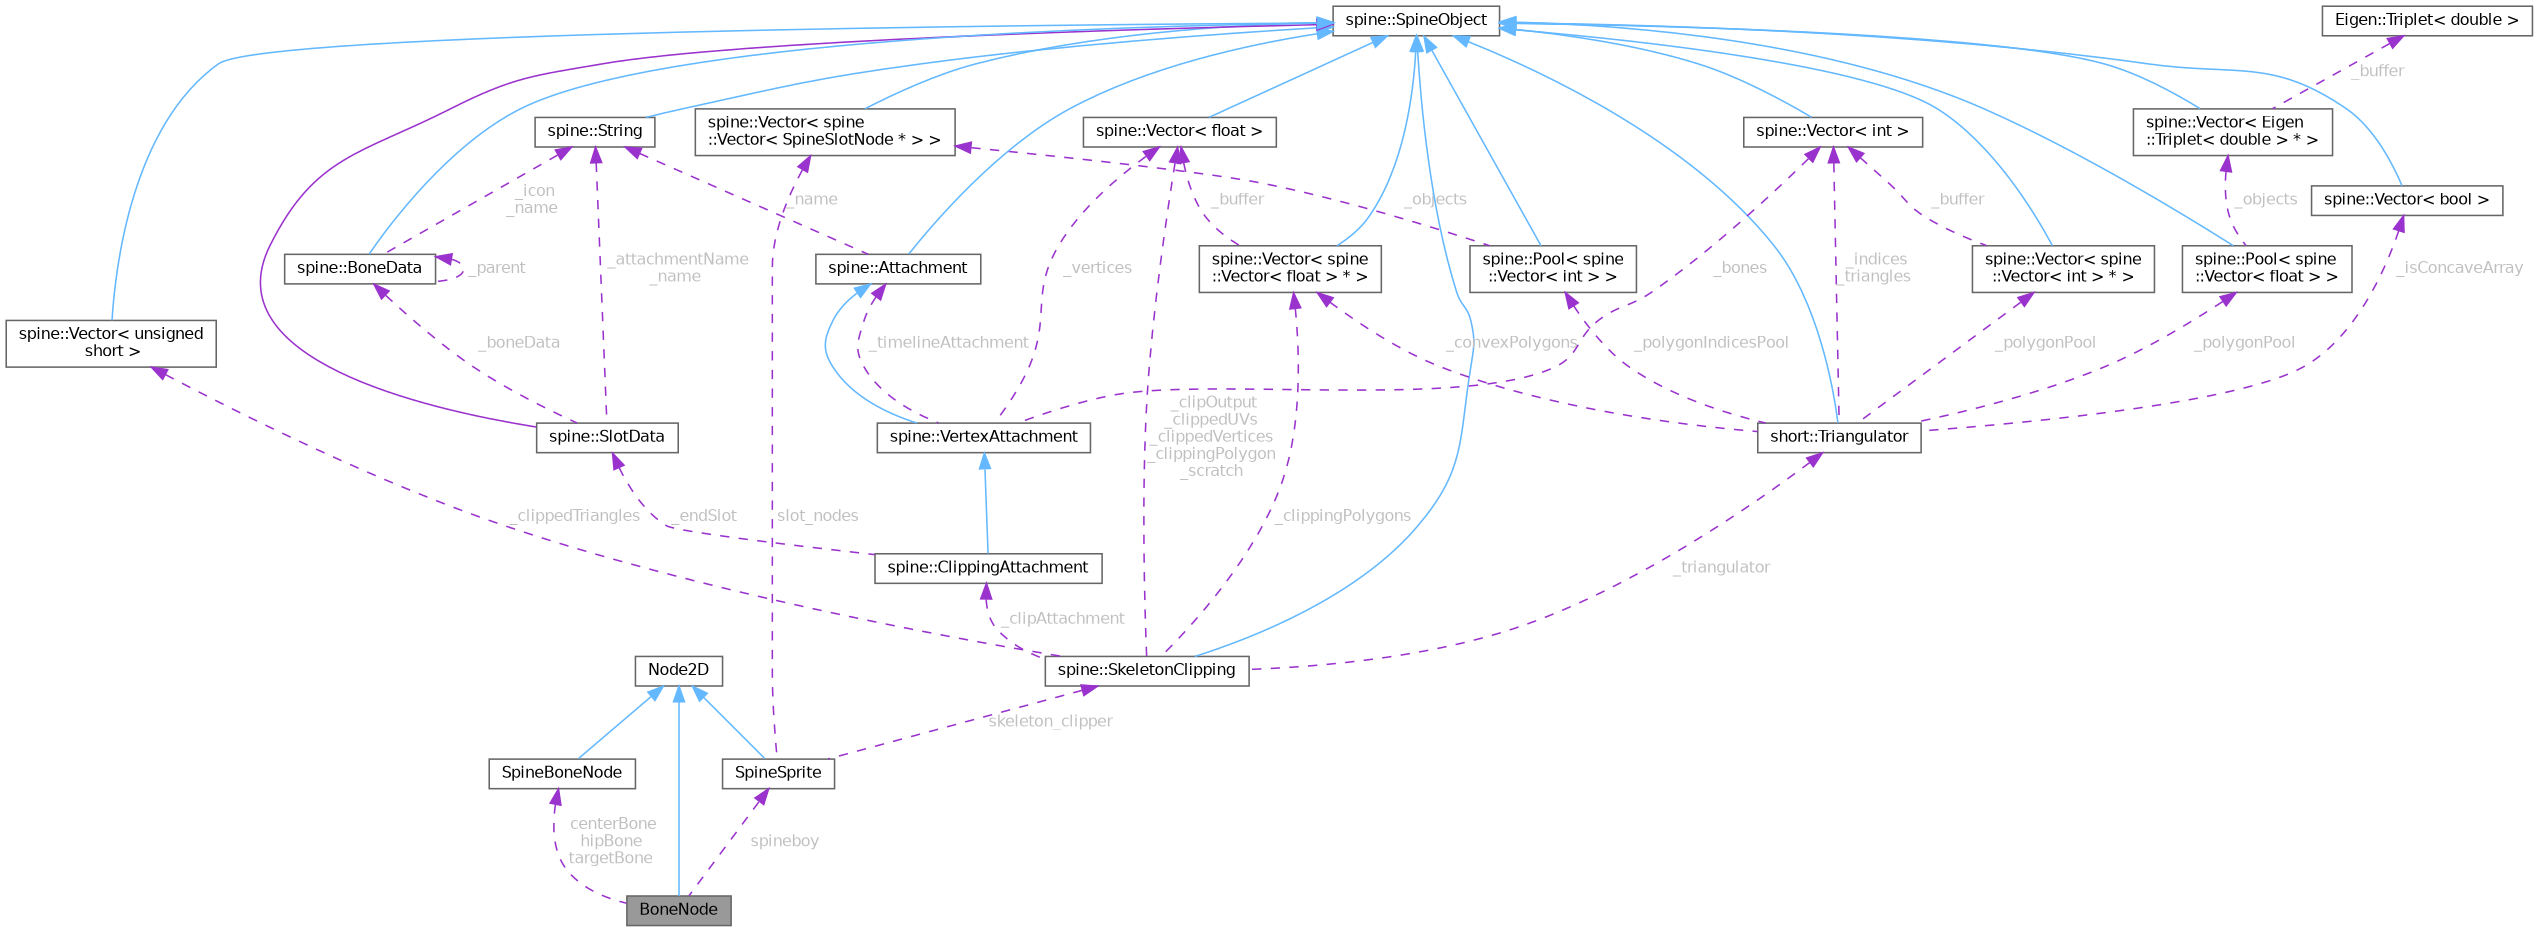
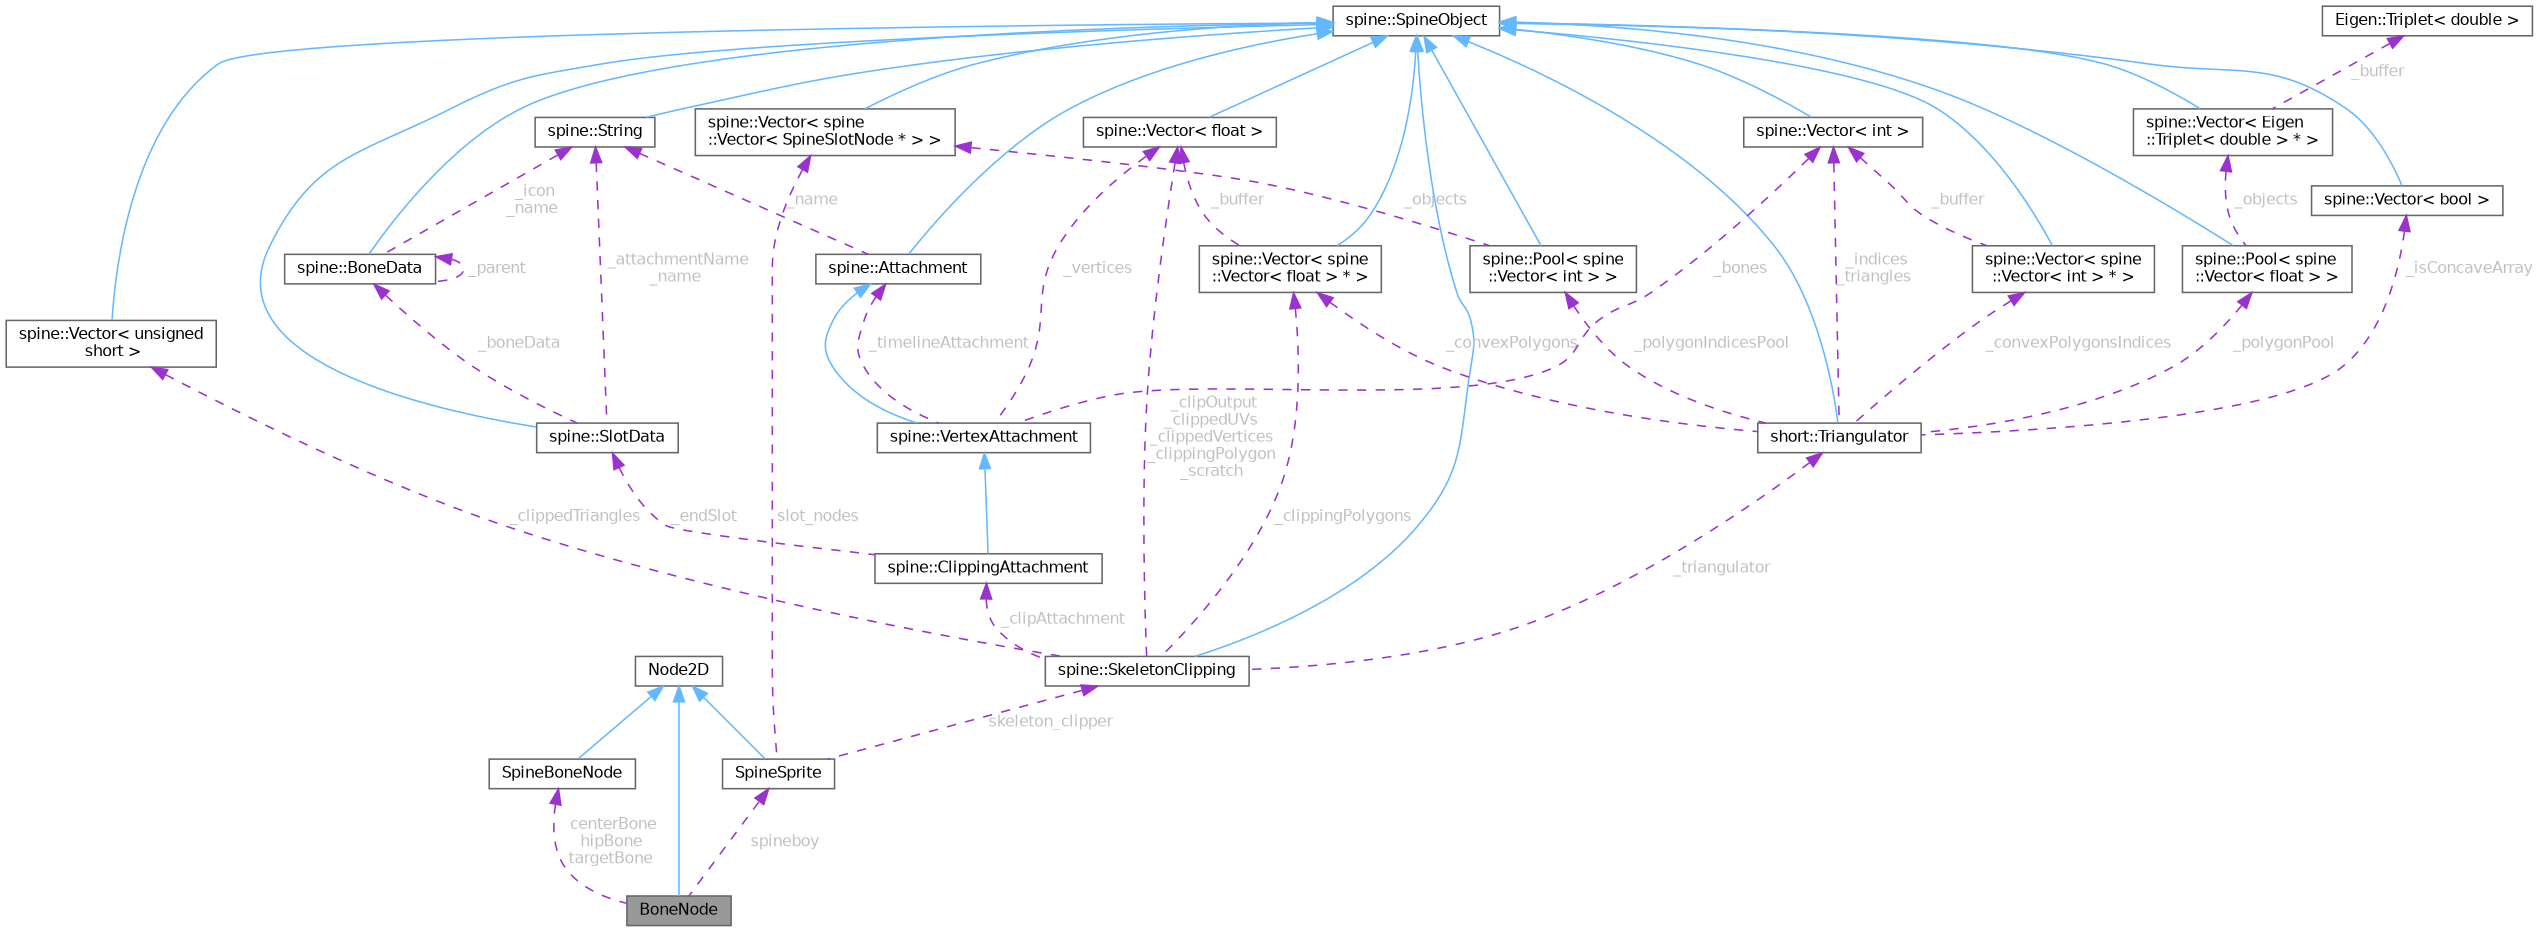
edge "spine::SlotData" -> "spine::SpineObject": color darkorchid3 -> steelblue1
edge "short::Triangulator" -> "spine::Vector< spine ::Vector< int > * >": label " _polygonPool" -> " _convexPolygonsIndices"
